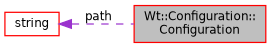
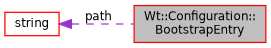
node "Wt::Configuration:: Configuration": label "Wt::Configuration:: Configuration" -> "Wt::Configuration:: BootstrapEntry"
